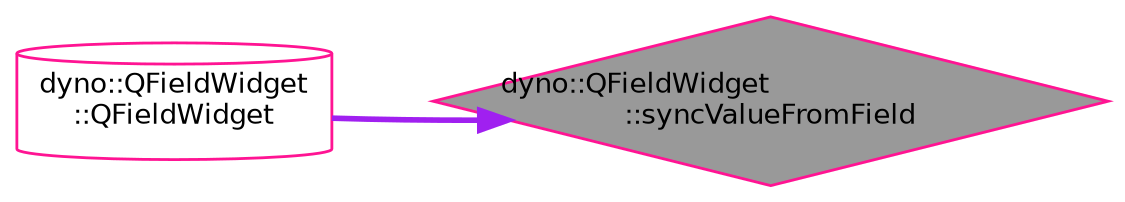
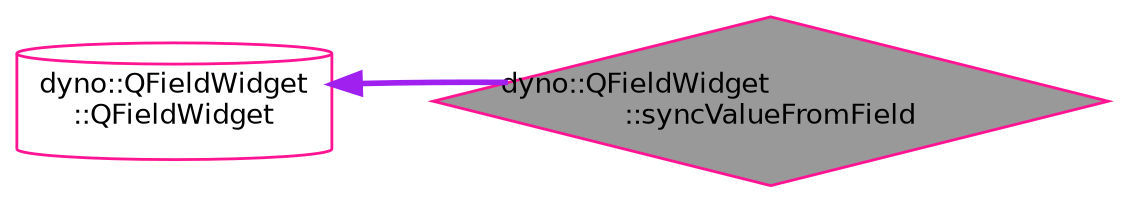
edge "dyno::QFieldWidget ::QFieldWidget" -> "dyno::QFieldWidget ::syncValueFromField": reversed
